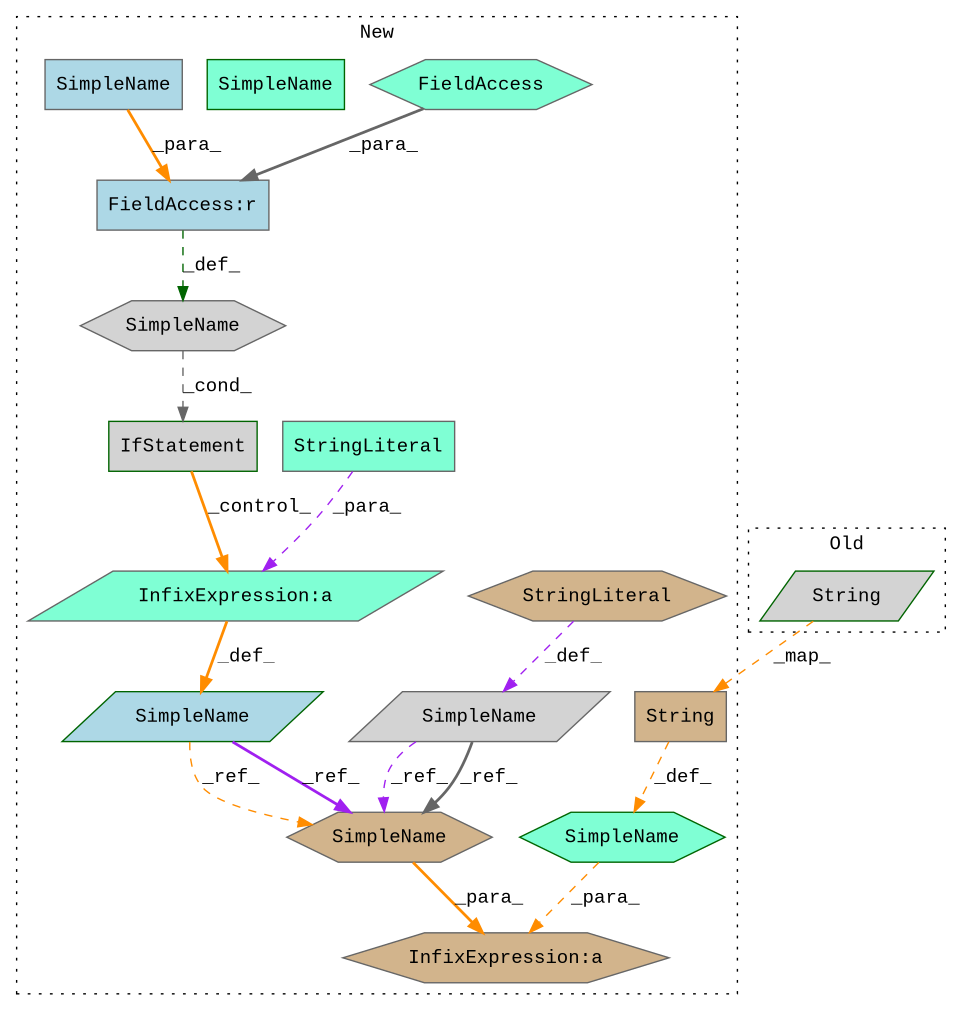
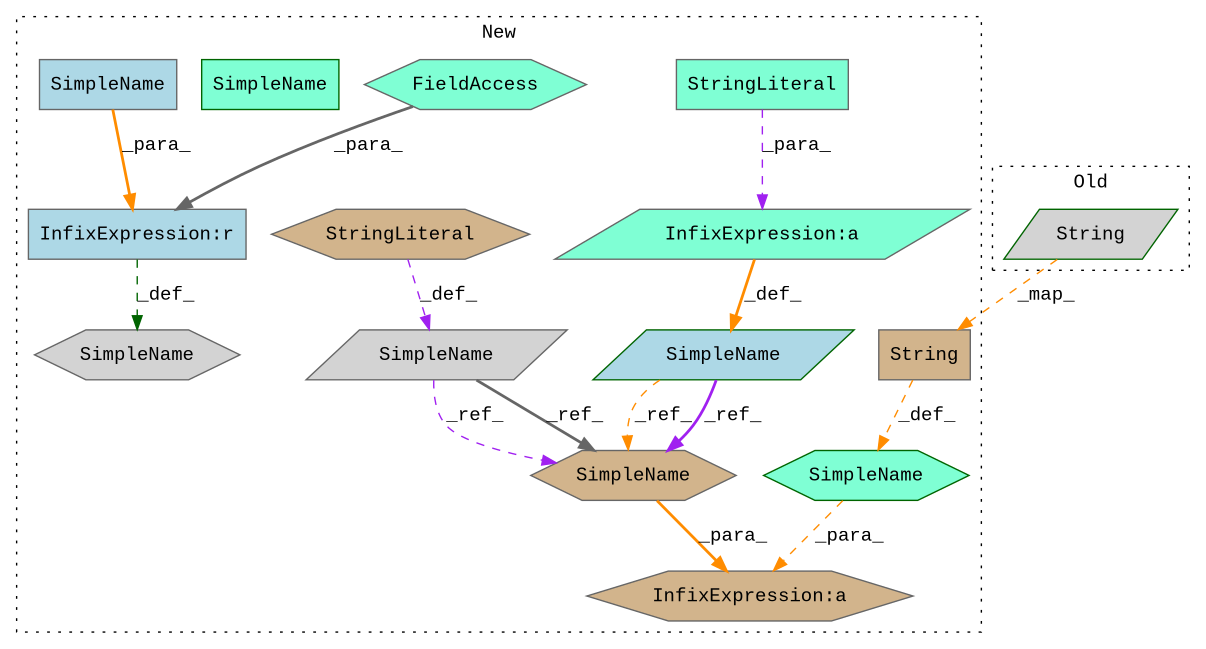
node "FieldAccess:r": label "FieldAccess:r" -> "InfixExpression:r"
node "IfStatement": removed
